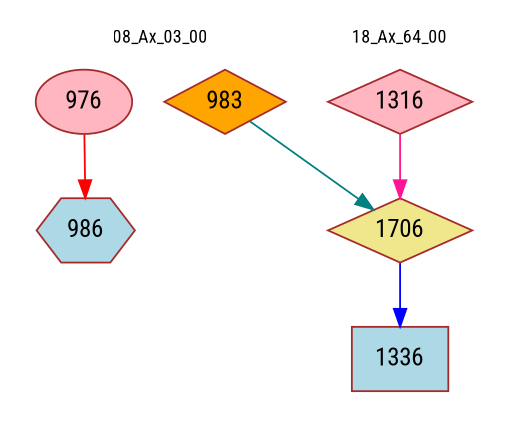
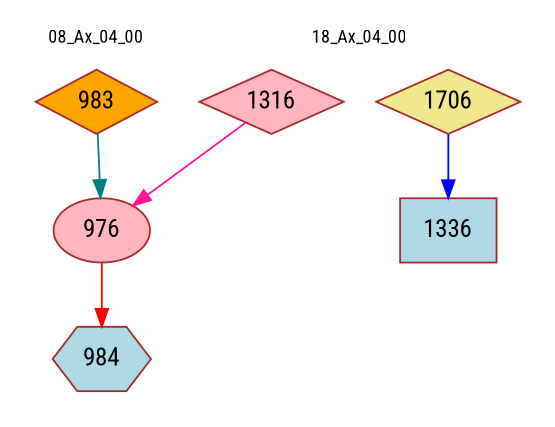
cluster "08_Ax_03_00": label "08_Ax_03_00" -> "08_Ax_04_00"
cluster "18_Ax_64_00": label "18_Ax_64_00" -> "18_Ax_04_00"
edge "983" -> "1706": now "983" -> "976"
edge "1316" -> "1706": now "1316" -> "976"
node "986": label "986" -> "984"
